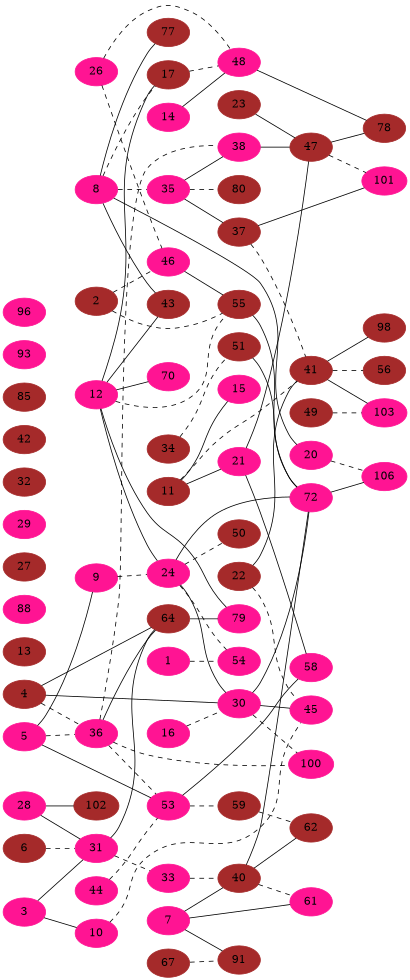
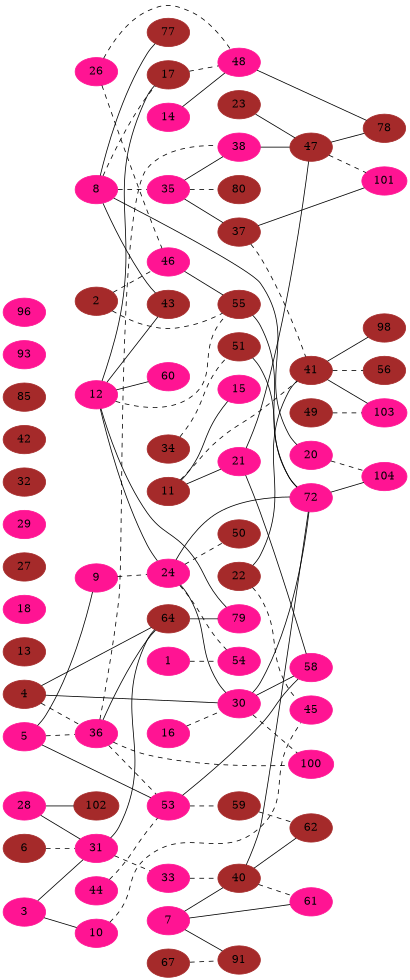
node "70": label "70" -> "60"
node "106": label "106" -> "104"
node "88": label "88" -> "18"
edge "30" -- "45": now "30" -- "58"
